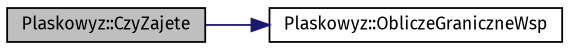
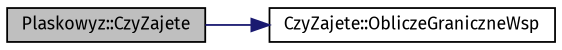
node "Plaskowyz::ObliczeGraniczneWsp": label "Plaskowyz::ObliczeGraniczneWsp" -> "CzyZajete::ObliczeGraniczneWsp"
